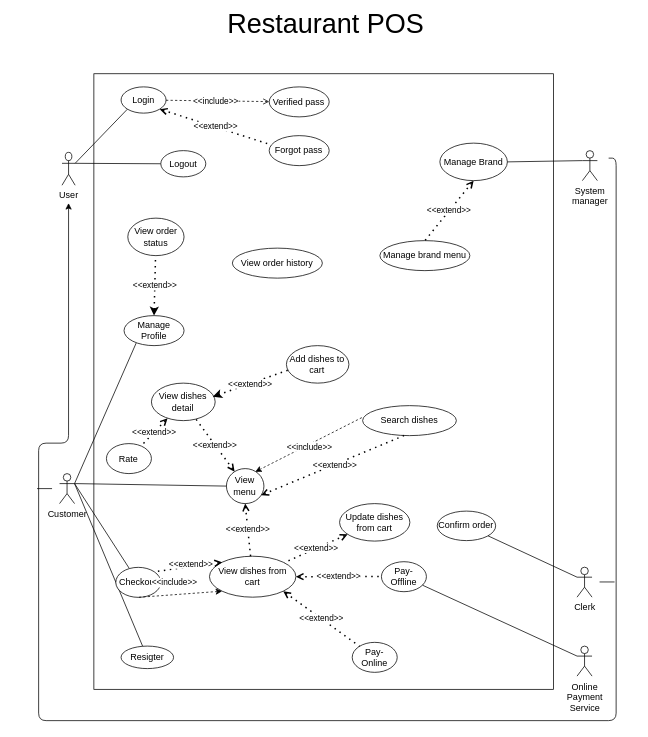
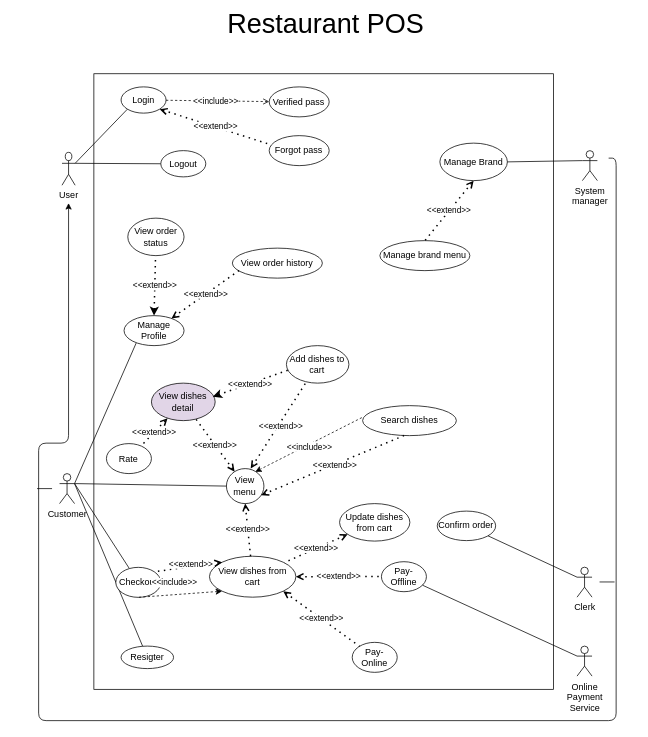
edge "View order history" -> "Manage Profile": added, label "<<extend>>"
node "View dishes detail": fillcolor #ffffff -> #e1d5e7
edge "Add dishes to cart" -> "View menu": added, label "<<extend>>"
